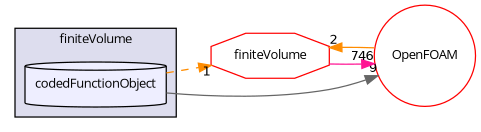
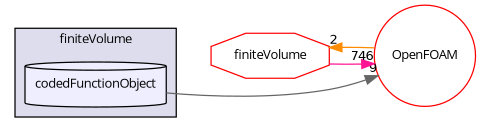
edge "codedFunctionObject" -> "finiteVolume": removed
